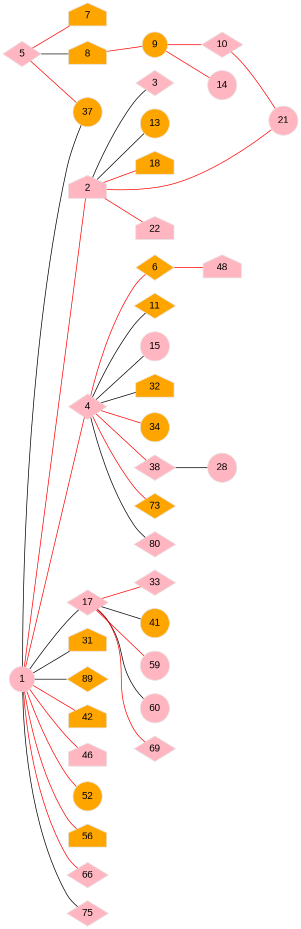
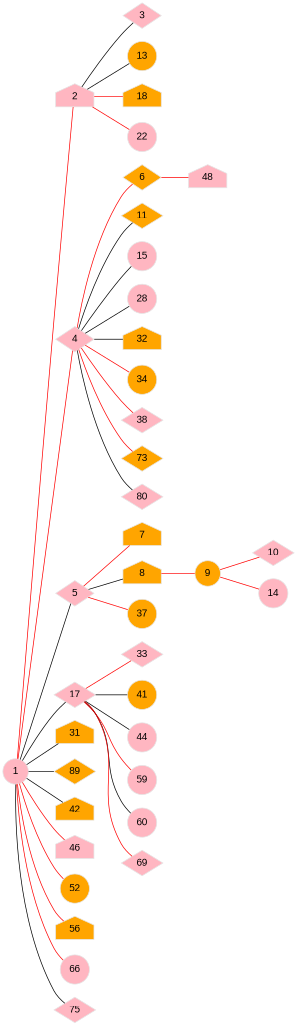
node "21": removed
node "22": shape house -> circle
edge "37" -- "1": now "5" -- "1"
edge "38" -- "28": now "4" -- "28"
edge "1" -- "42": color red -> black
node "44": added
node "66": shape diamond -> circle
